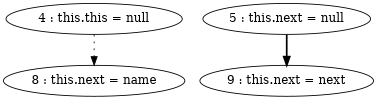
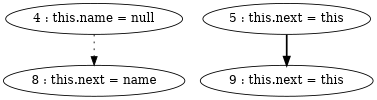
node "4 : this.this = null": label "4 : this.this = null" -> "4 : this.name = null"
node "5 : this.next = null": label "5 : this.next = null" -> "5 : this.next = this"
node "9 : this.next = next": label "9 : this.next = next" -> "9 : this.next = this"
